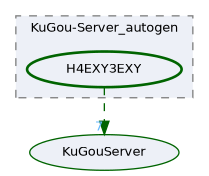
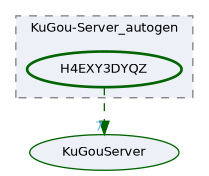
node "H4EXY3EXY": label "H4EXY3EXY" -> "H4EXY3DYQZ"
